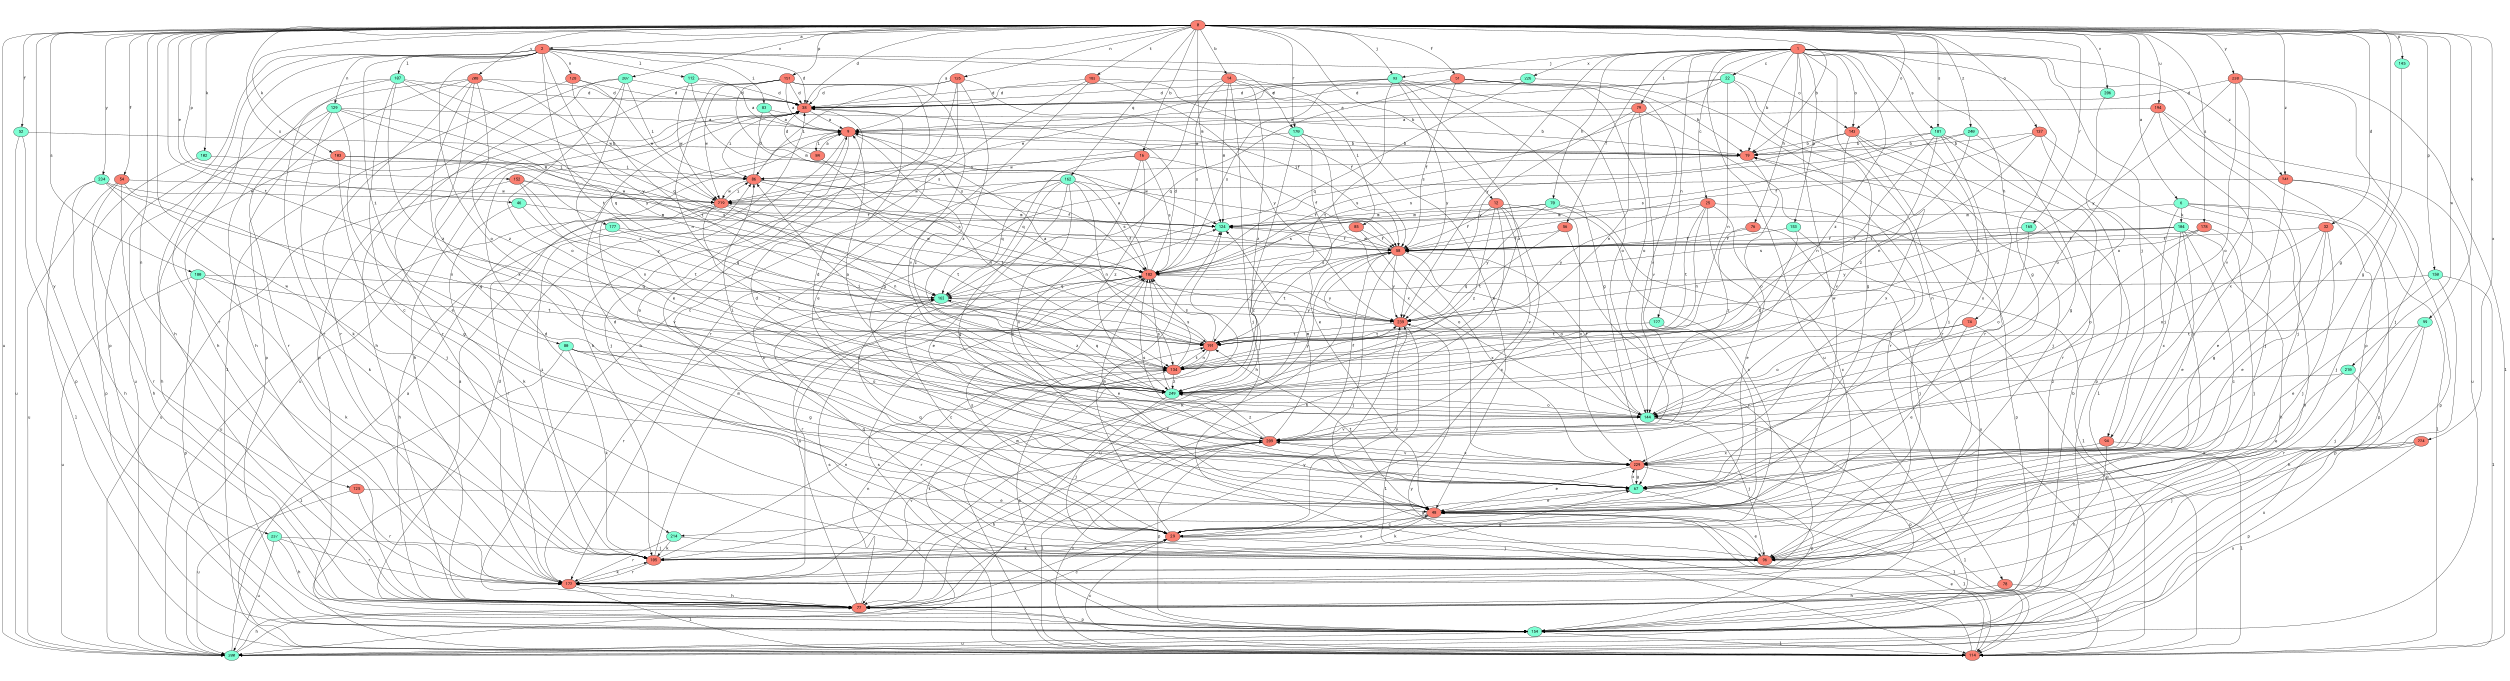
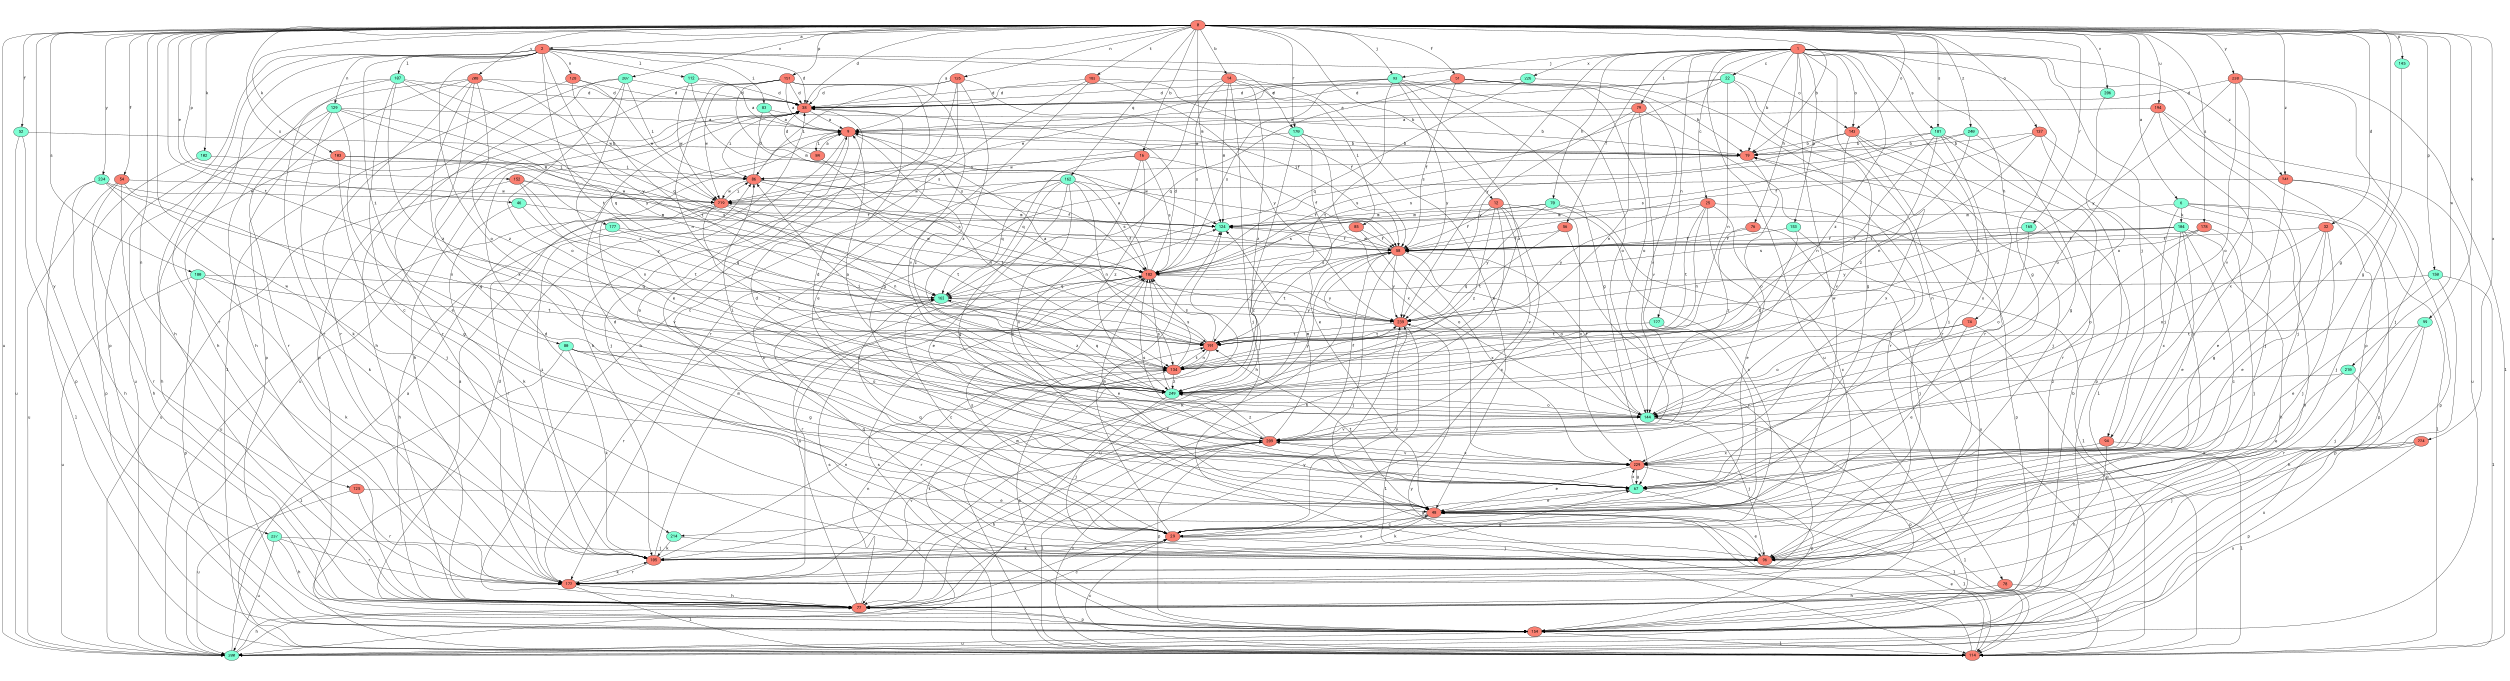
edge "214" -> "172": removed, label "r"
node "154": fillcolor aquamarine -> salmon
